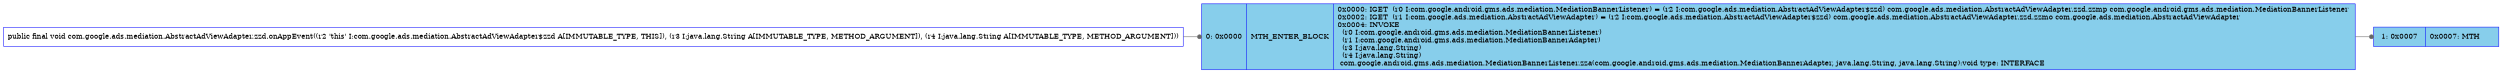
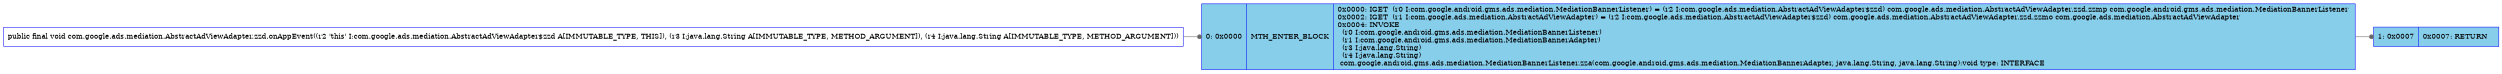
node "1: 0x0007": text "0x0007: MTH" -> "0x0007: RETURN"
